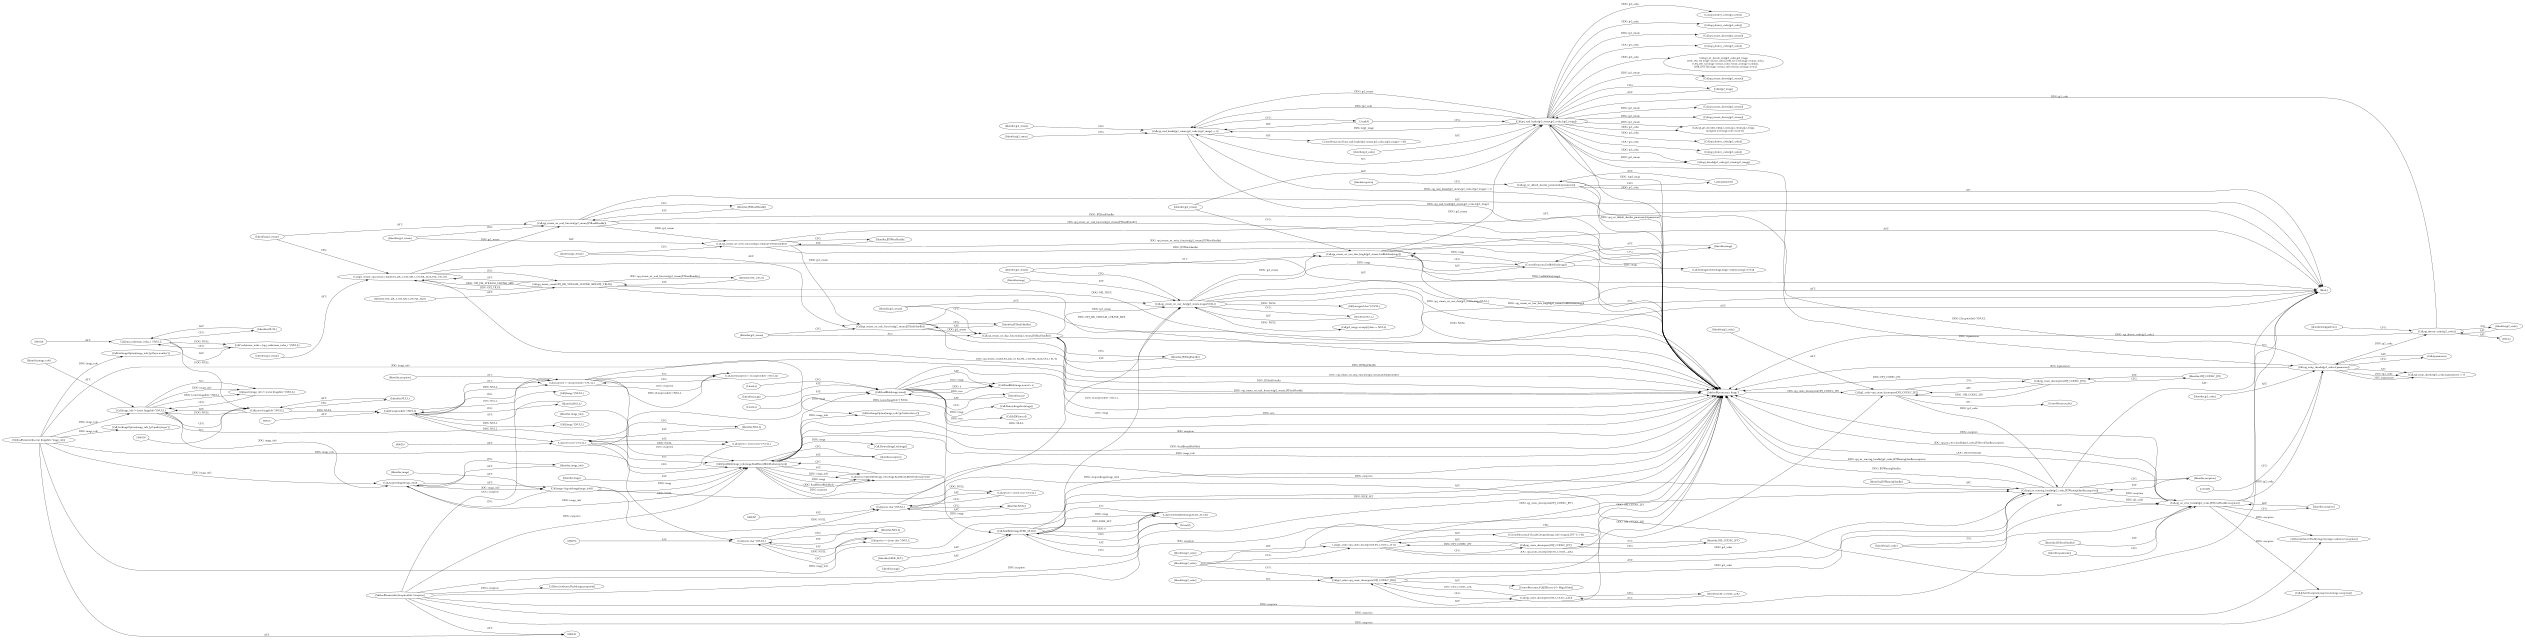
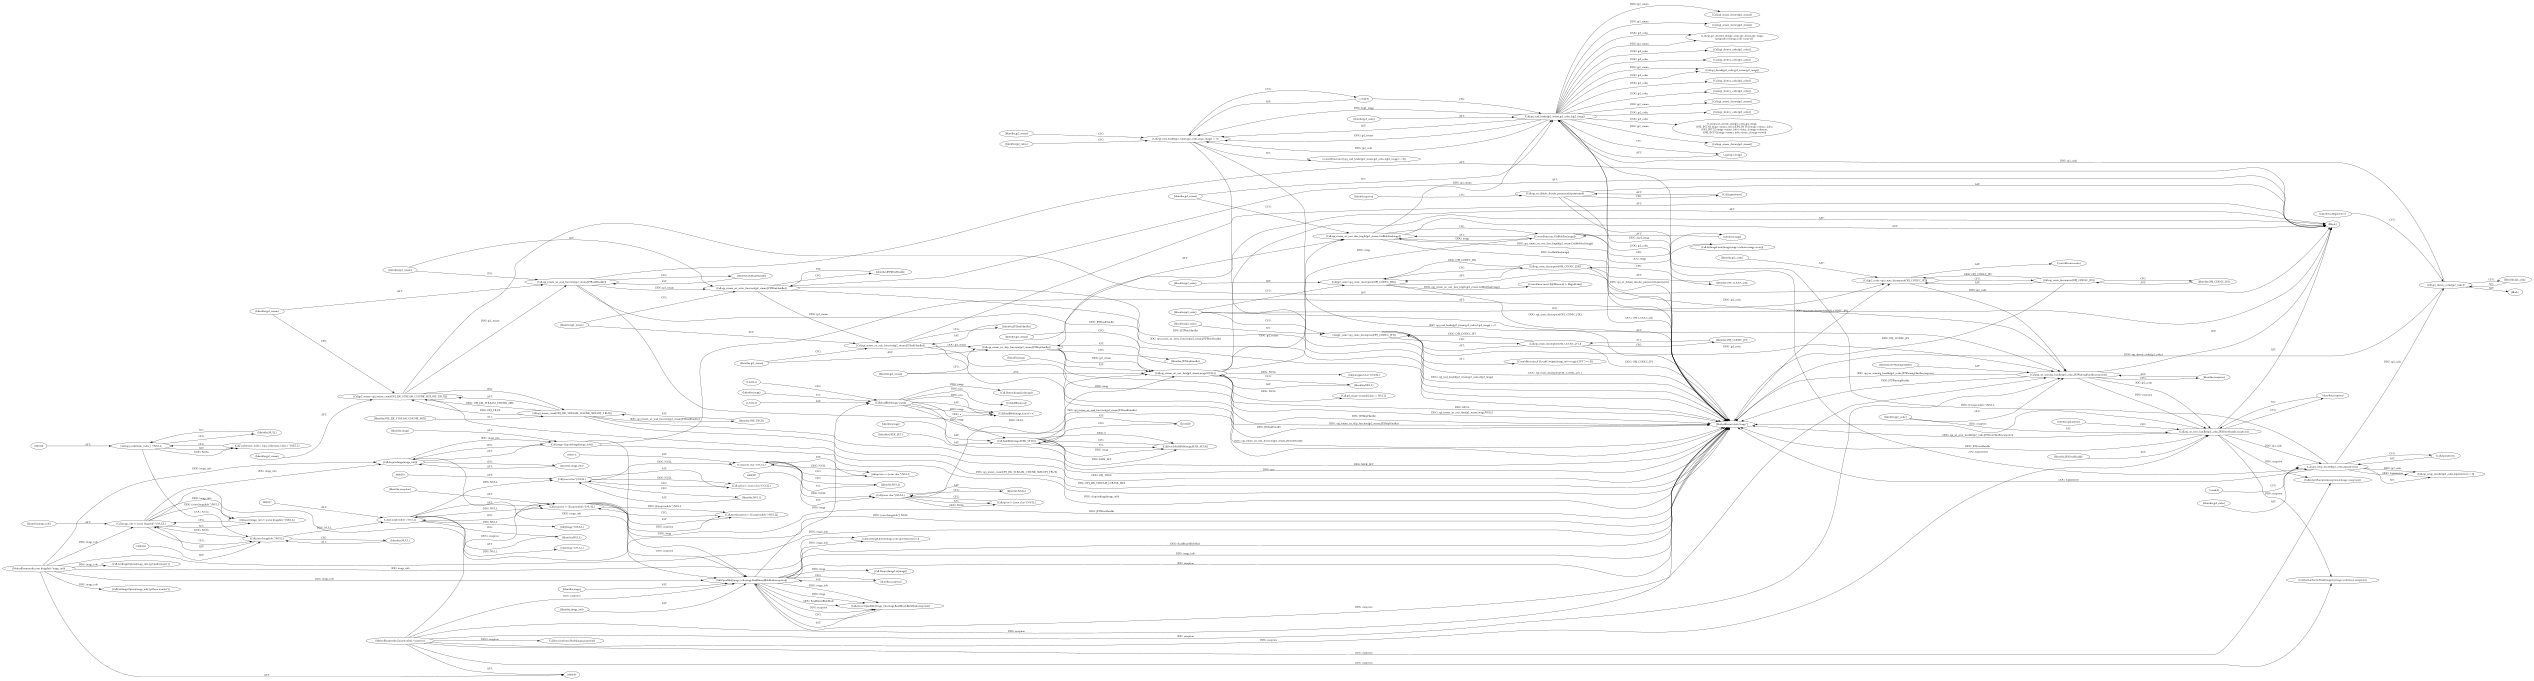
node "(Identifier,sans)": removed
edge "(Call,exception != (ExceptionInfo *) NULL)" -> "(MethodReturn,static Image *)": label "DDG: (ExceptionInfo *) NULL" -> "DDG: JP2WriteHandler"
edge "(Call,jp2_codec=opj_create_decompress(OPJ_CODEC_J2K))" -> "(ControlStructure,if (IsJ2K(sans,4) != MagickFalse))": label "AST: " -> "DDG: opj_stream_set_user_data_length(jp2_stream,GetBlobSize(image))"
